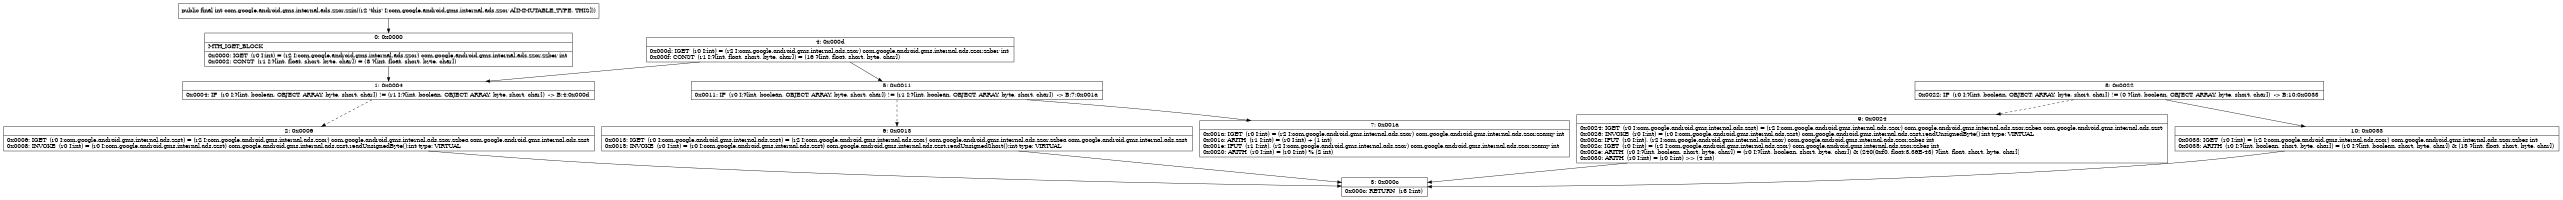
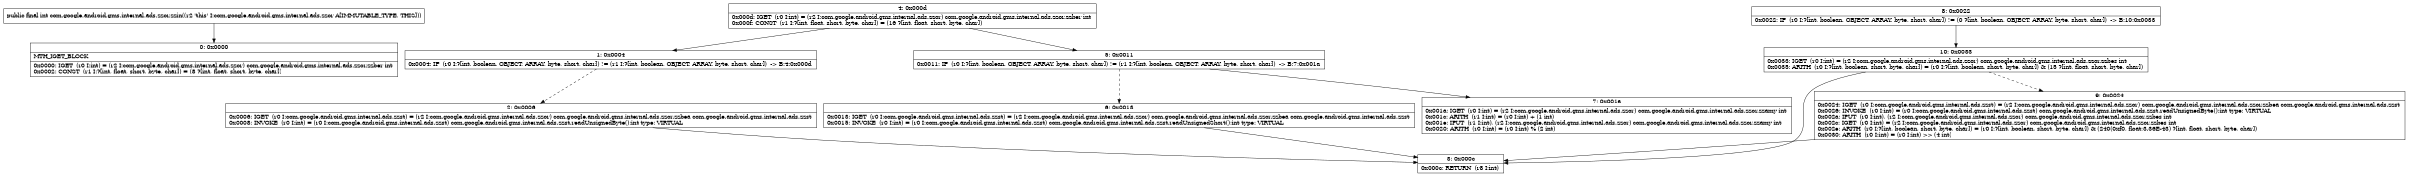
edge "0: 0x0000" -> "1: 0x0004": removed
edge "8: 0x0022" -> "9: 0x0024": now "10: 0x0033" -> "9: 0x0024"
